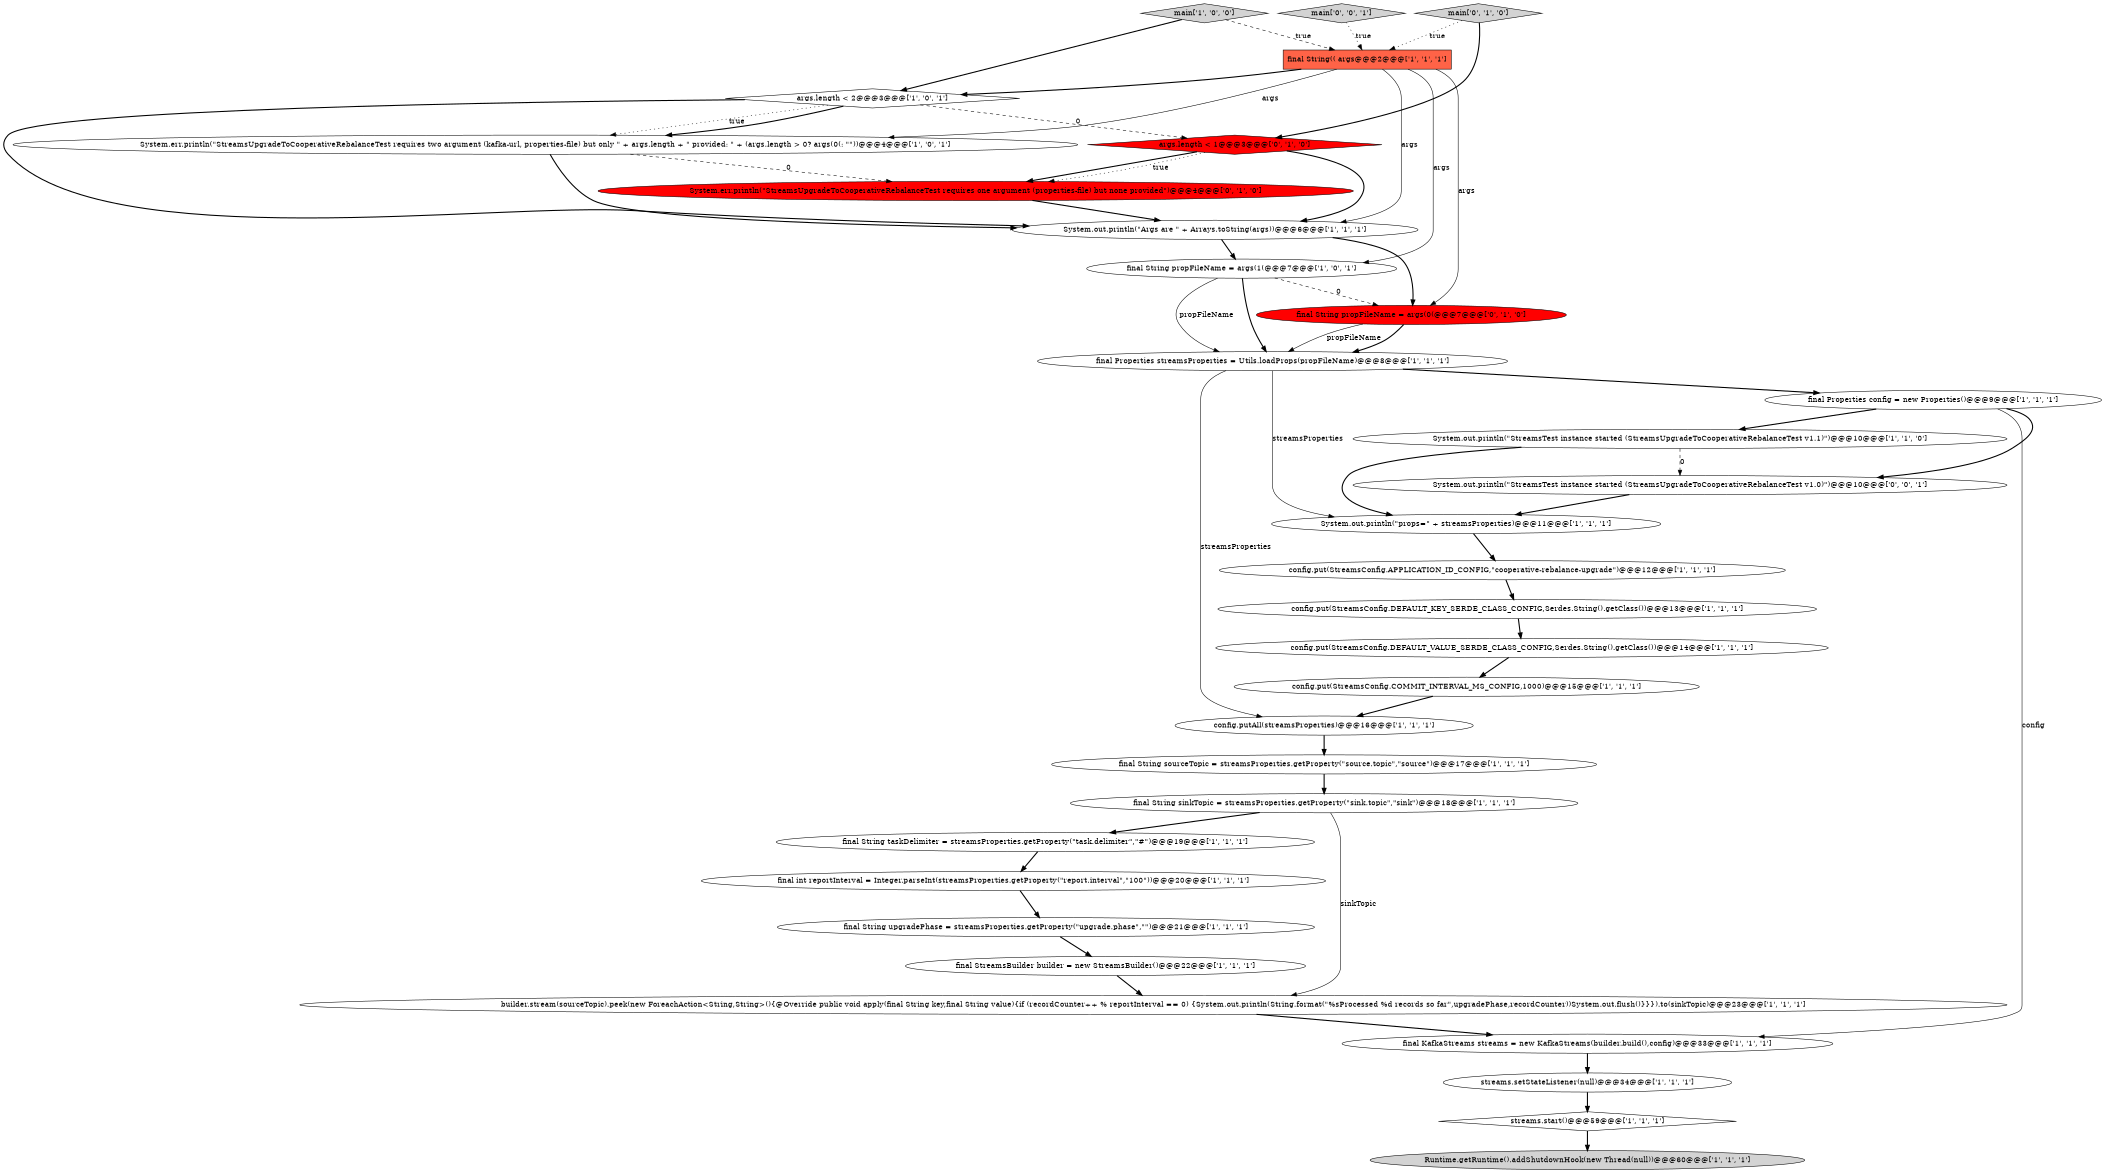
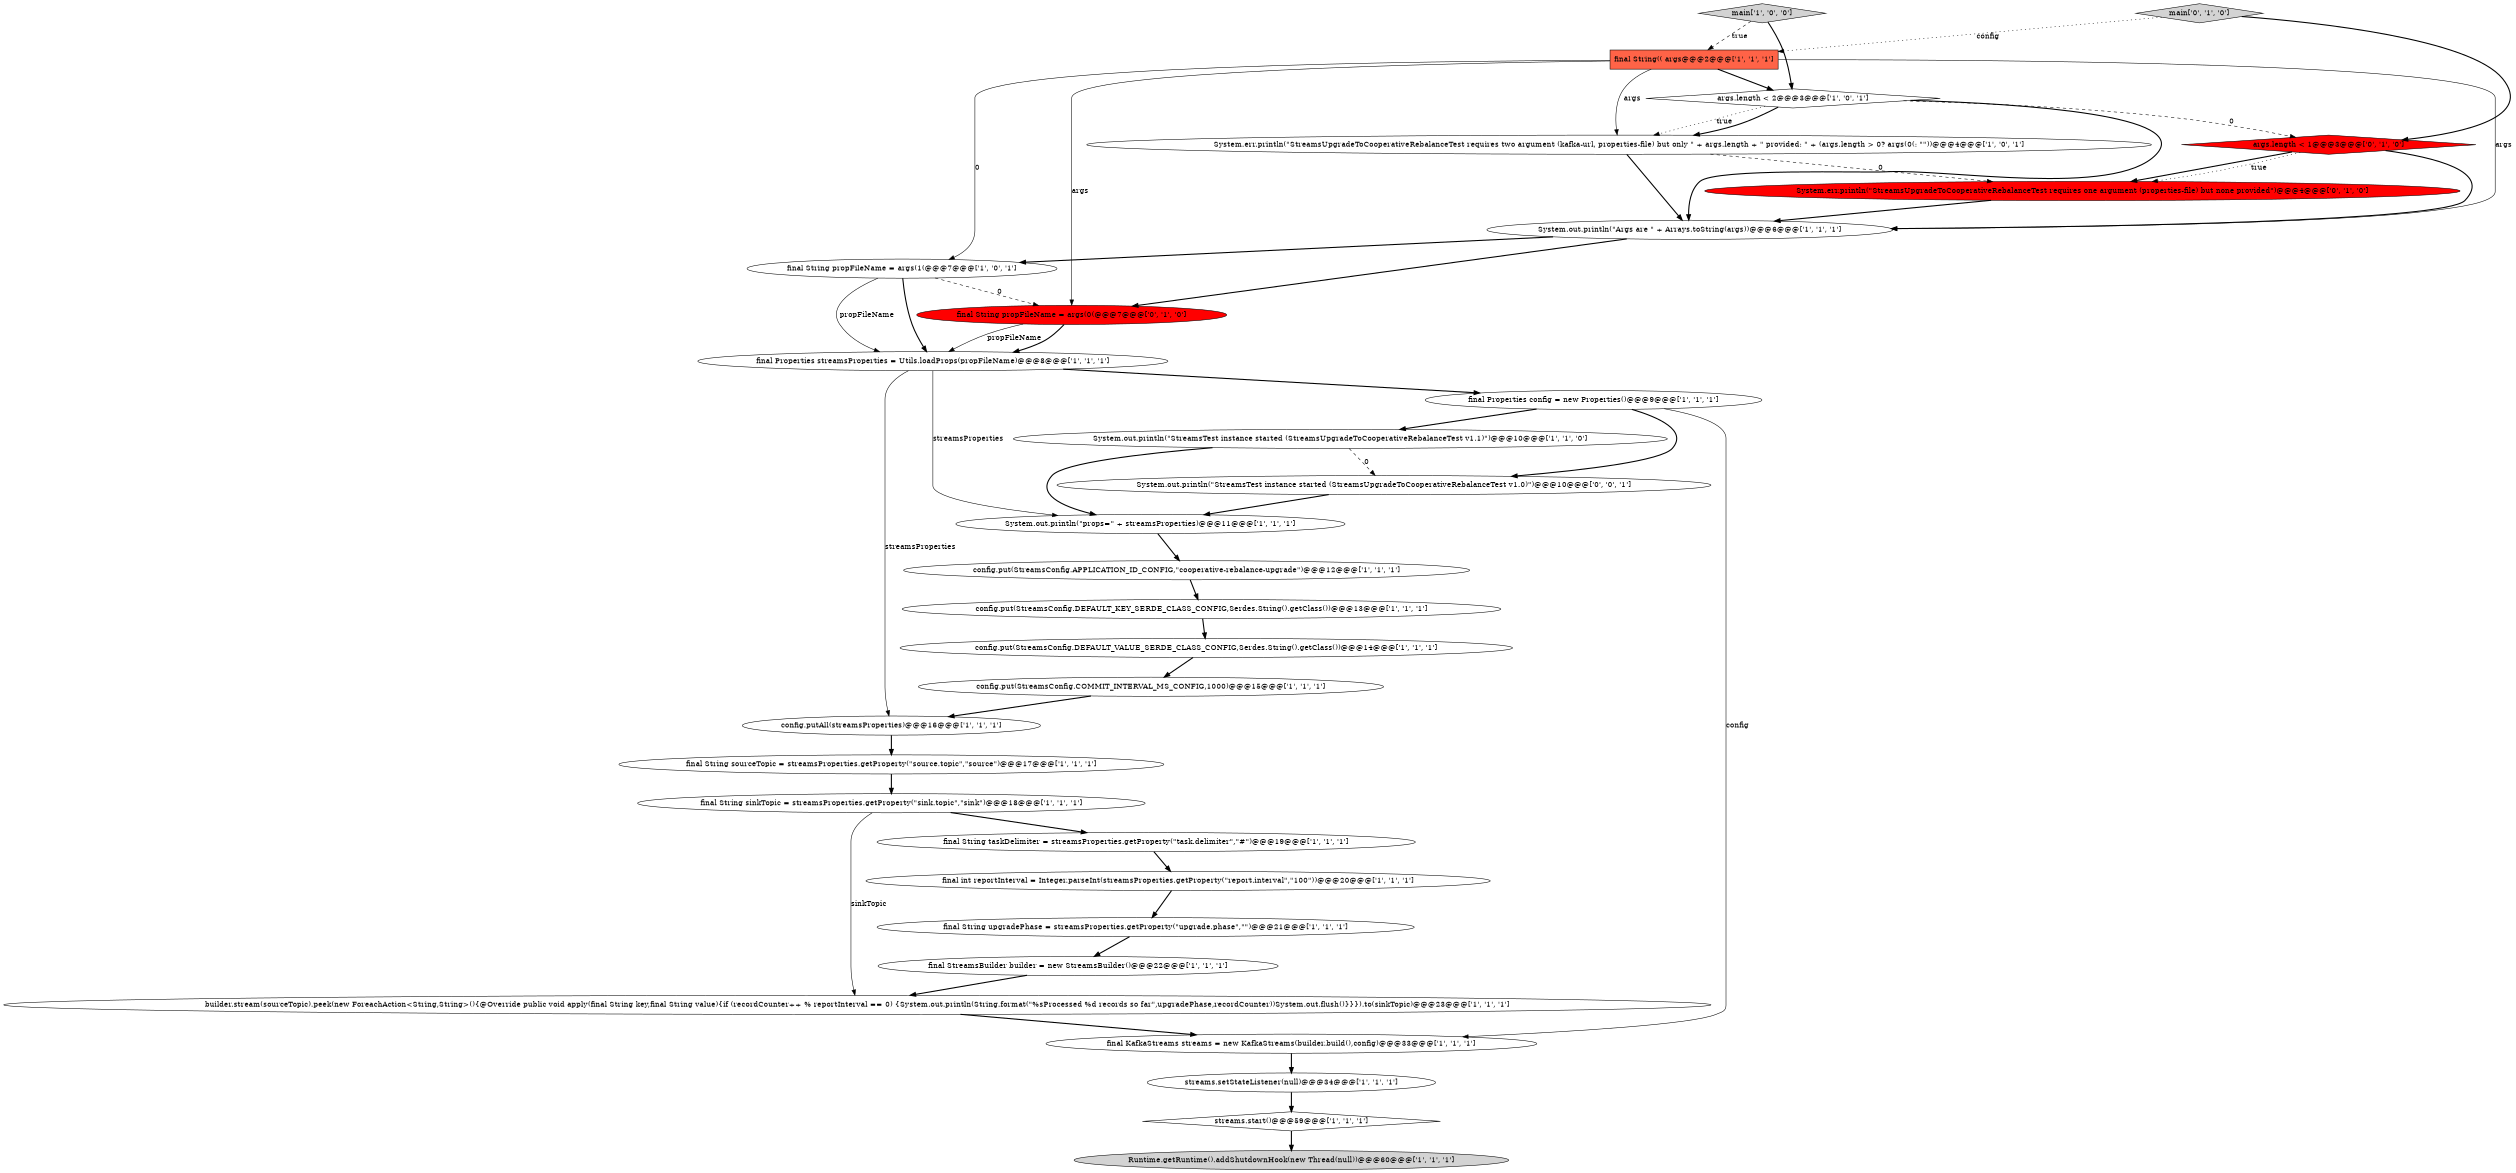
node "main['0', '0', '1']": removed
edge "main['0', '1', '0']" -> "final String(( args@@@2@@@['1', '1', '1']": label "true" -> "config"
edge "final String(( args@@@2@@@['1', '1', '1']" -> "final String propFileName = args(1(@@@7@@@['1', '0', '1']": label "args" -> "0"
